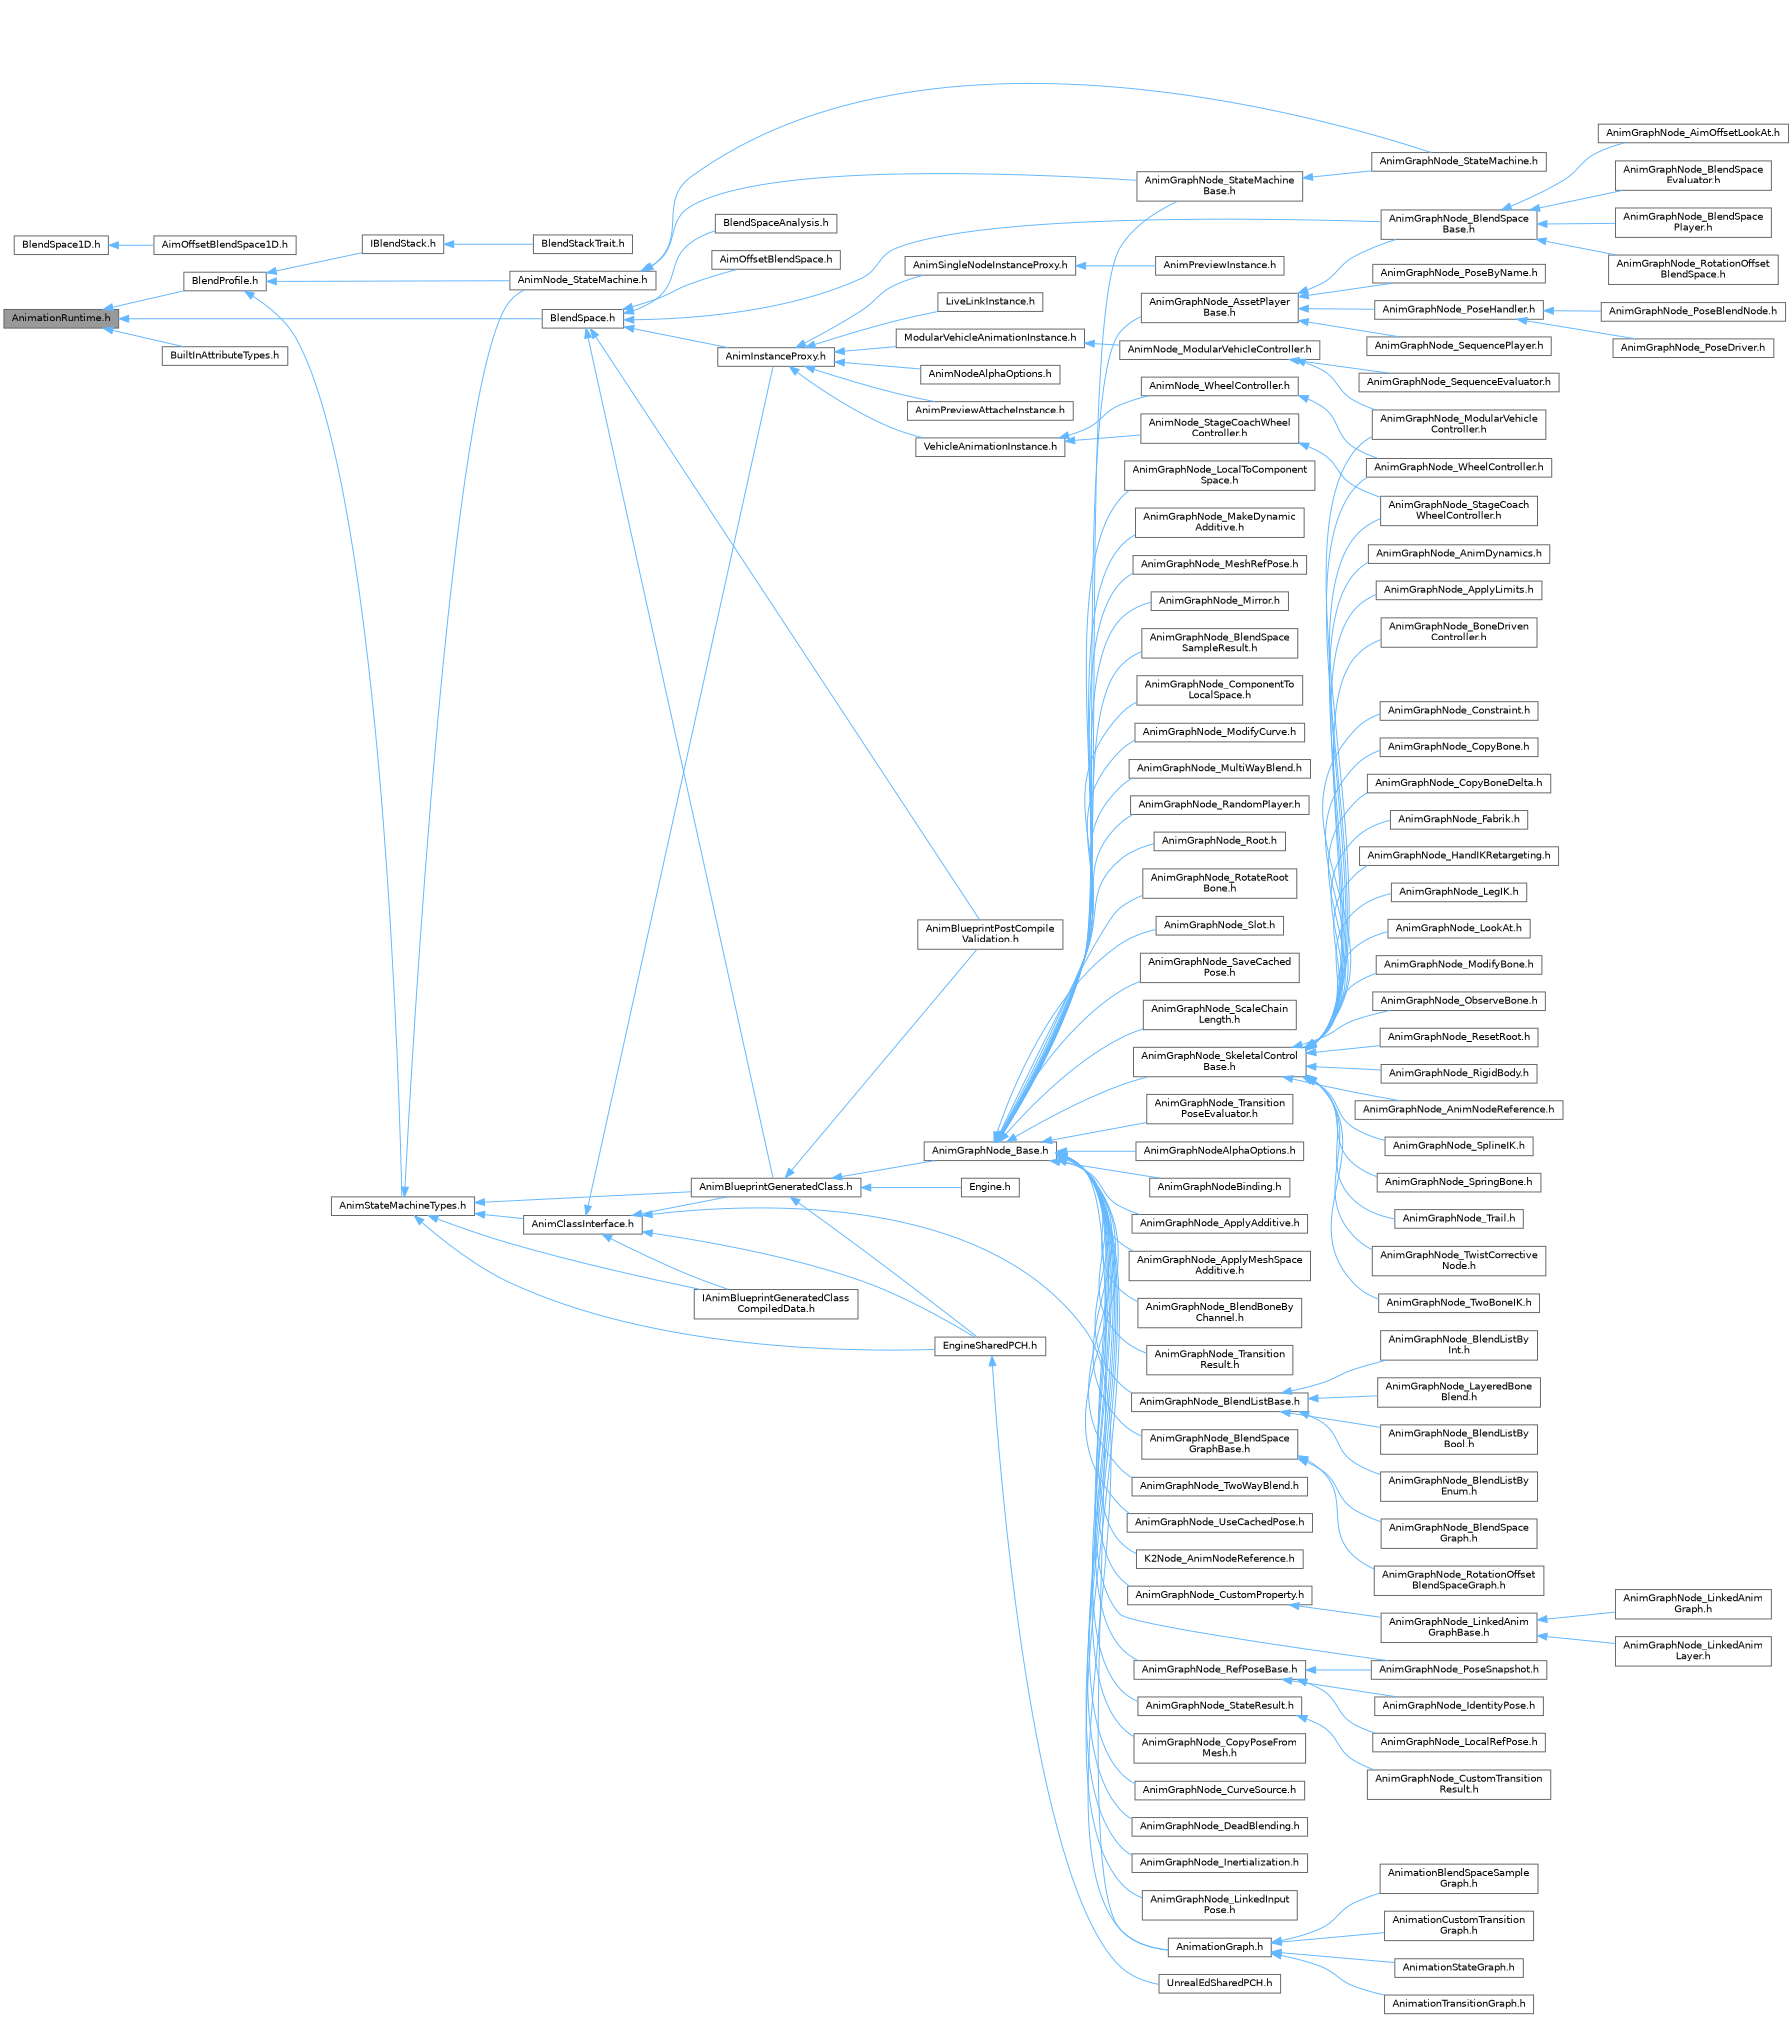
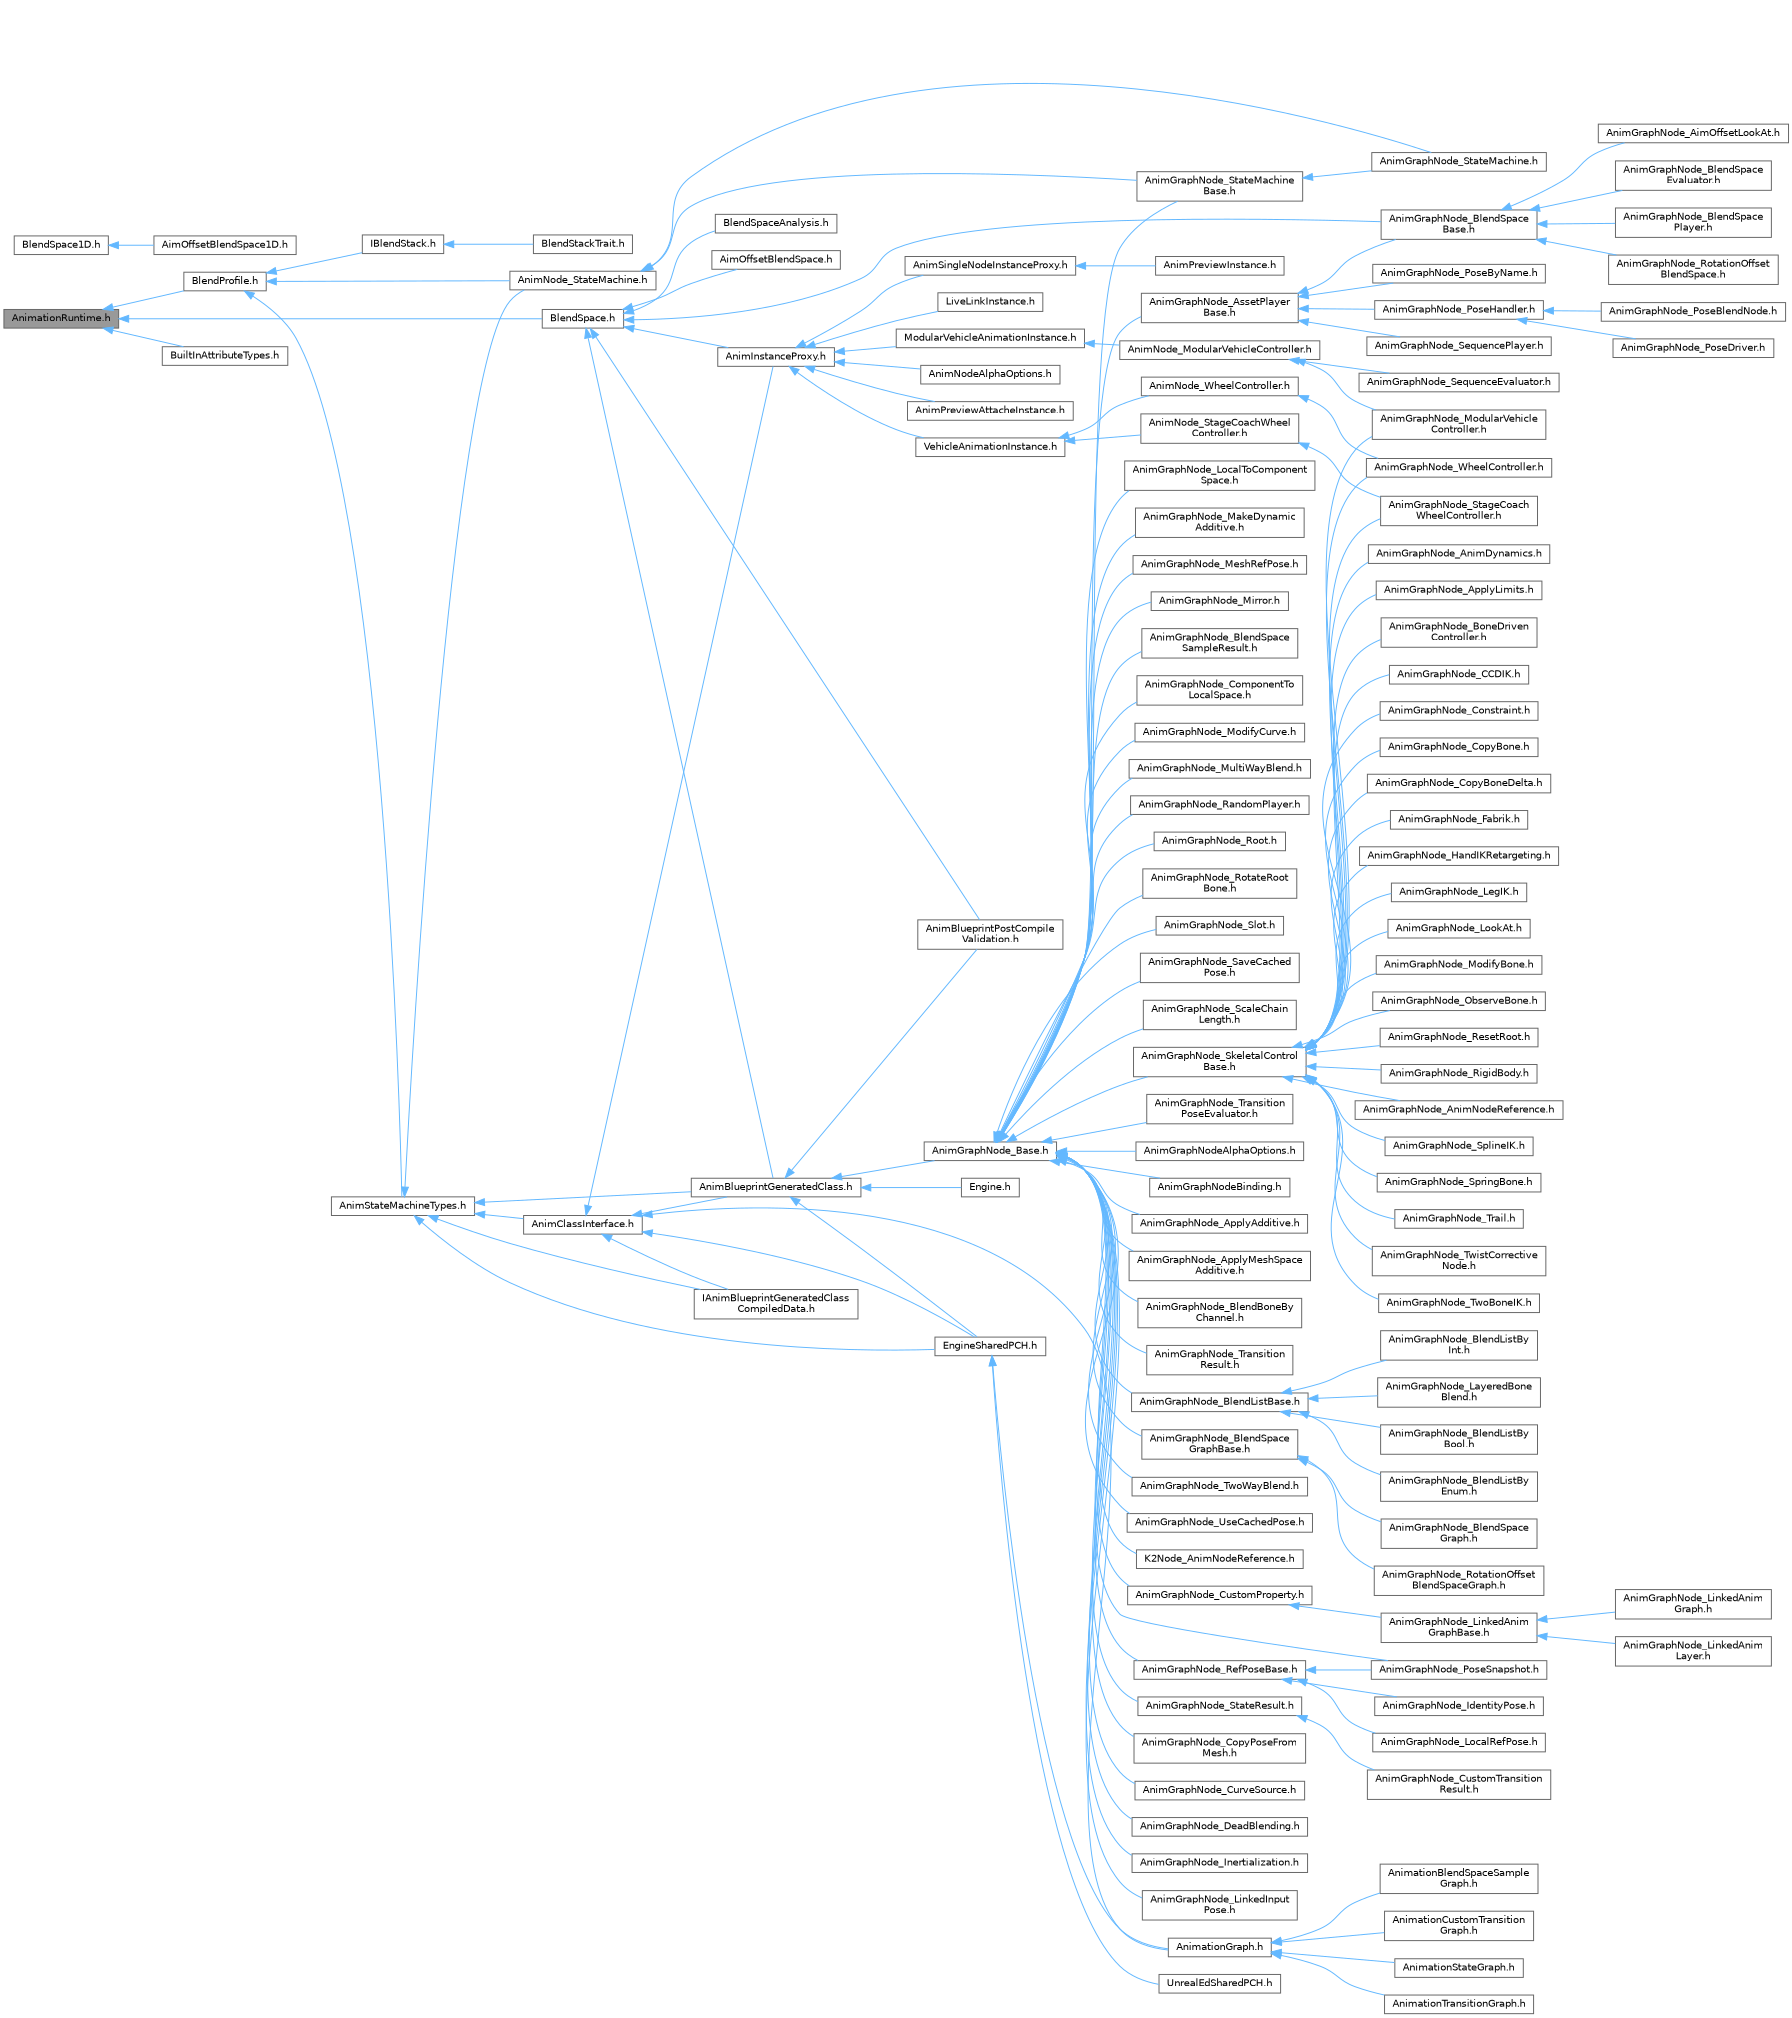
node "AnimGraphNode_CCDIK.h": added
edge "AnimationGraph.h" -> "AnimGraphNode_Base.h": now "AnimationGraph.h" -> "EngineSharedPCH.h"
